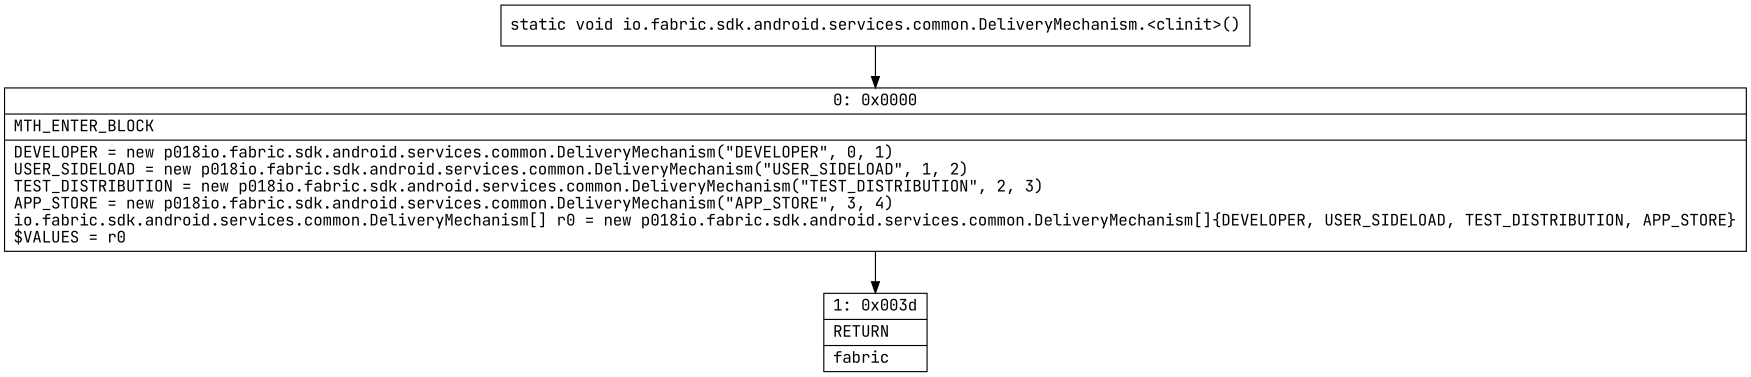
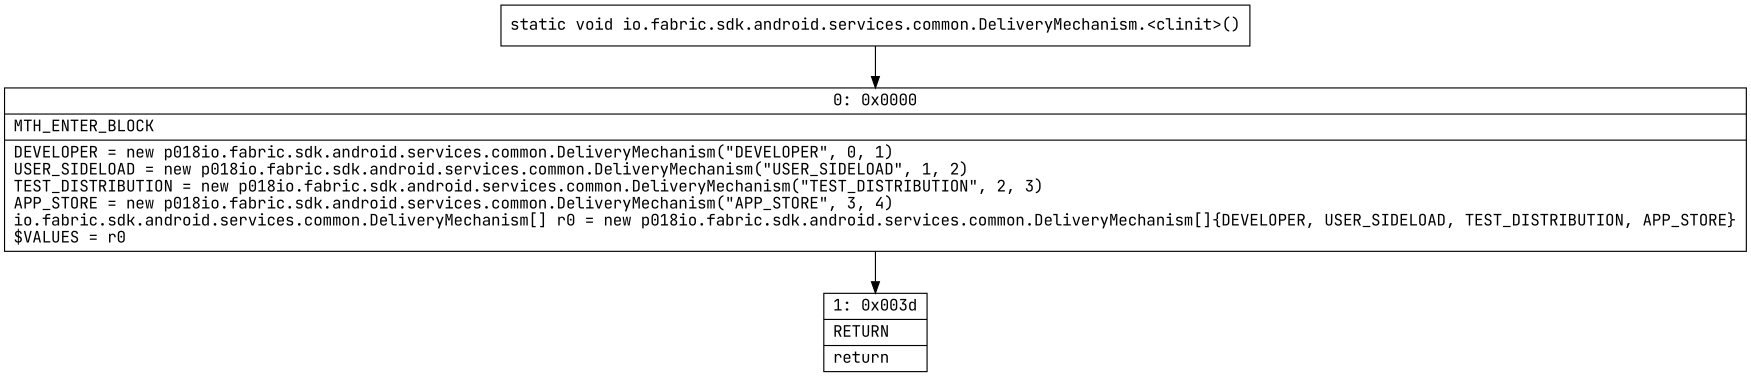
node "1: 0x003d": text "fabric" -> "return"
